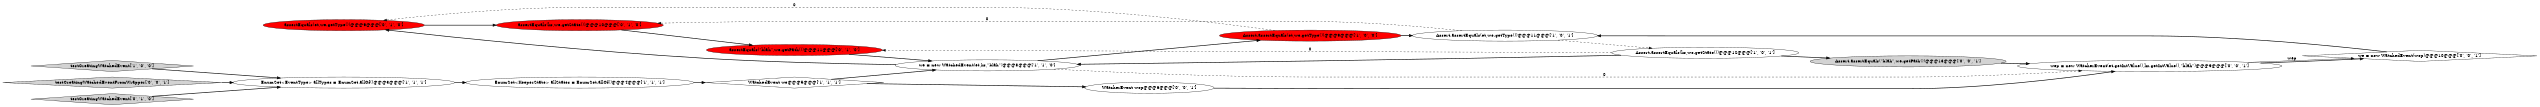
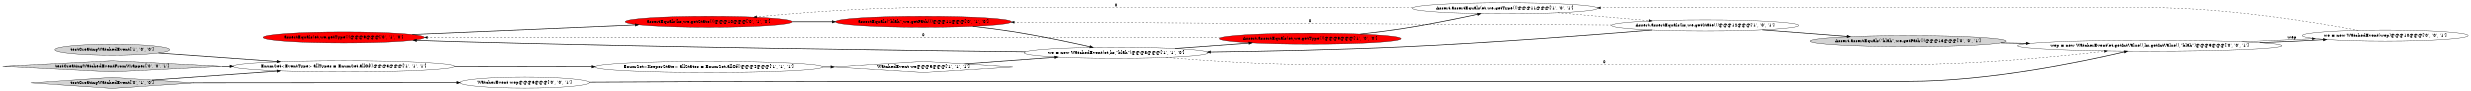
edge "we = new WatchedEvent(wep)@@@10@@@['0', '0', '1']" -> "Assert.assertEquals(et,we.getType())@@@11@@@['1', '0', '1']": style bold -> dashed
node "we = new WatchedEvent(wep)@@@10@@@['0', '0', '1']": shape diamond -> ellipse
node "testCreatingWatchedEvent['1', '0', '0']": shape diamond -> ellipse
edge "WatchedEvent we@@@5@@@['1', '1', '1']" -> "WatcherEvent wep@@@6@@@['0', '0', '1']": now "testCreatingWatchedEvent['0', '1', '0']" -> "WatcherEvent wep@@@6@@@['0', '0', '1']"
